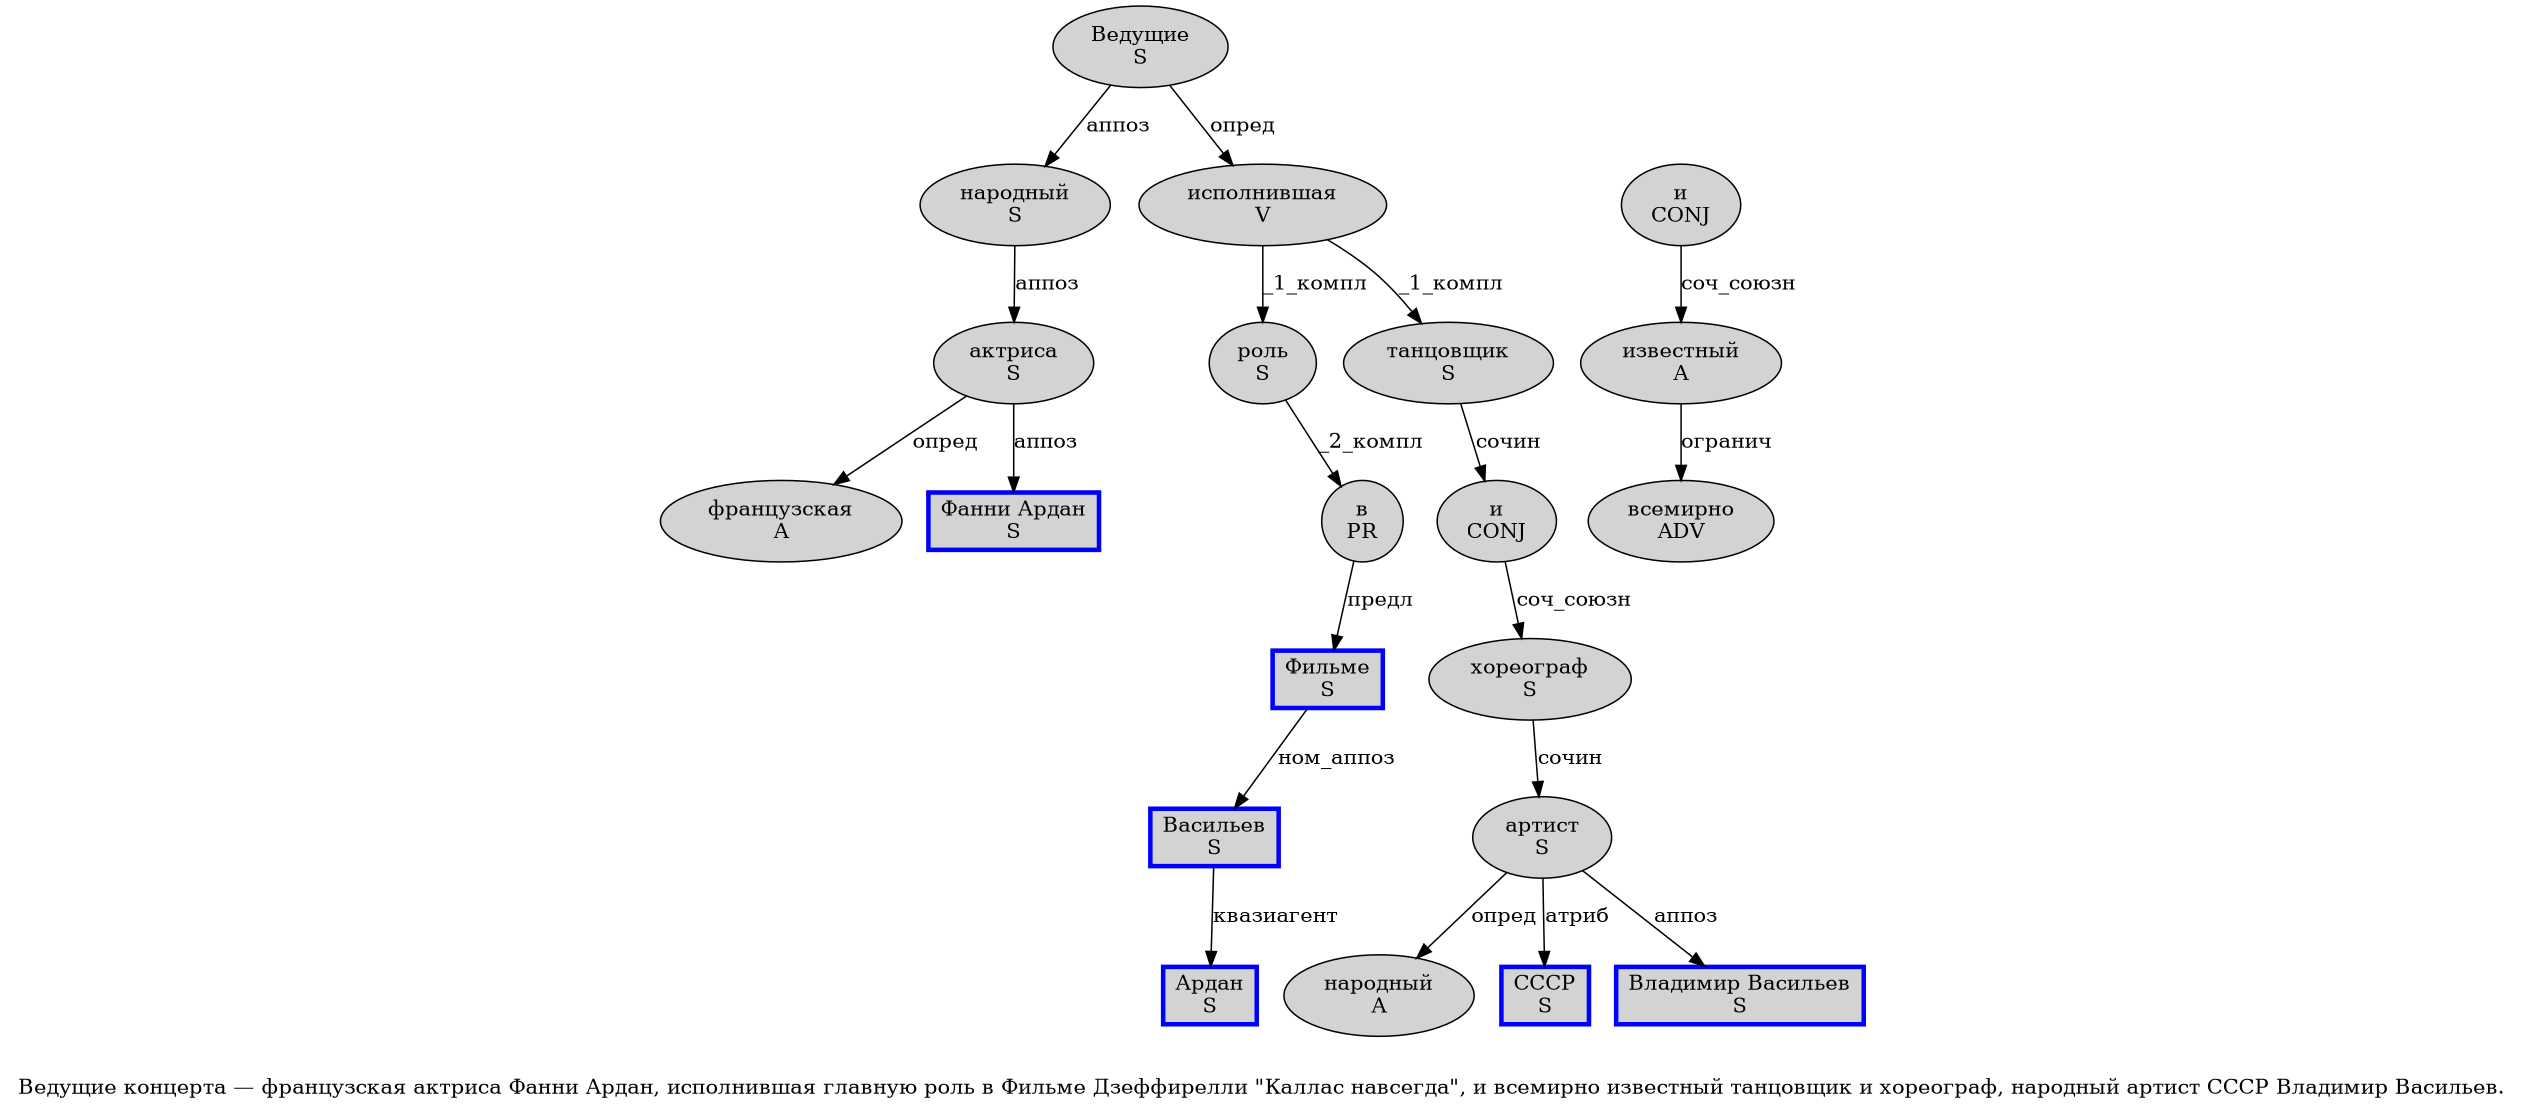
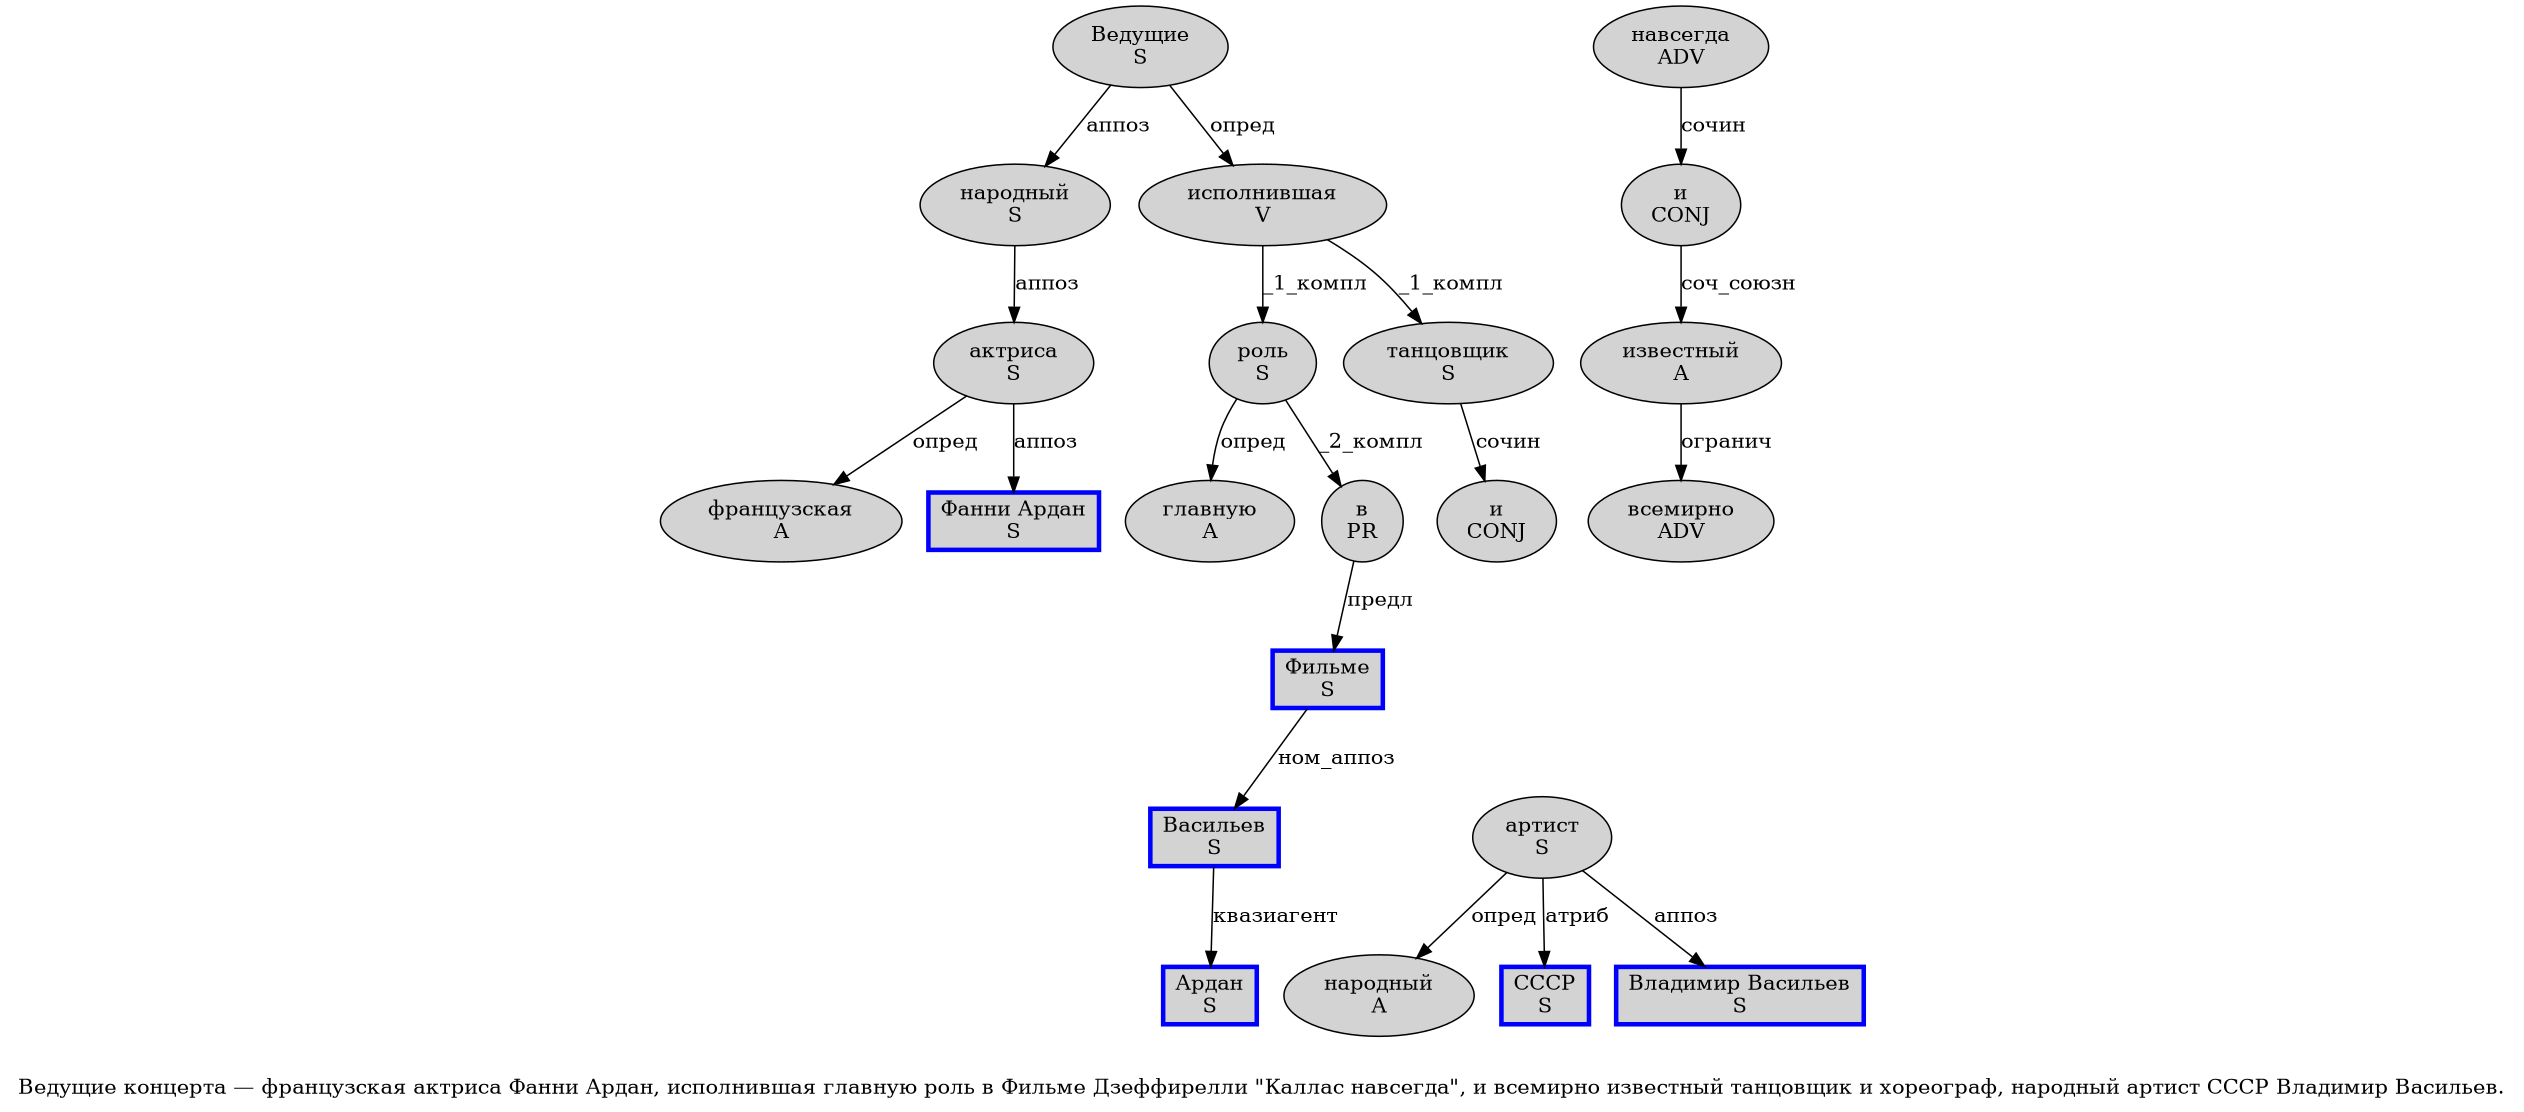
node "навсегда ADV": added
node "главную A": added
node "хореограф S": removed
